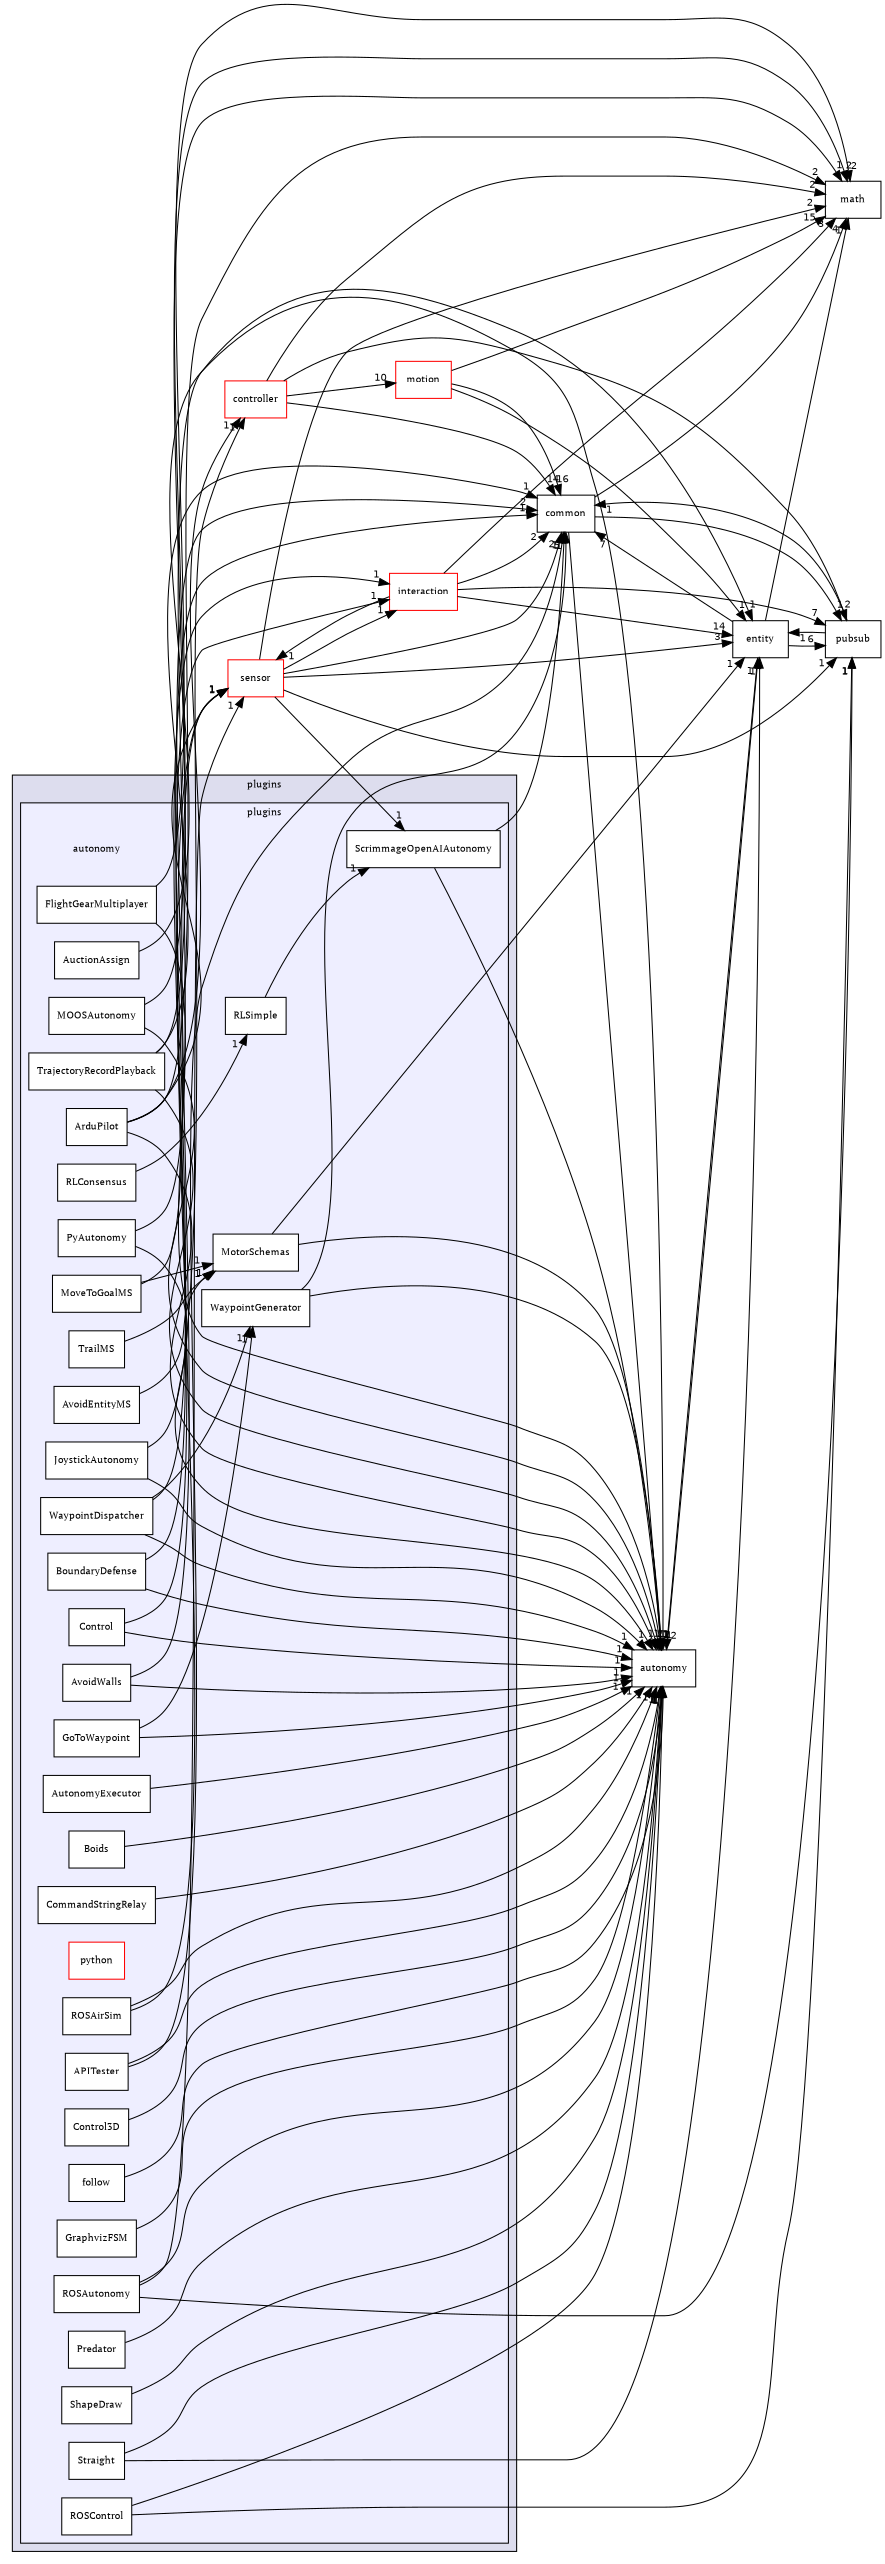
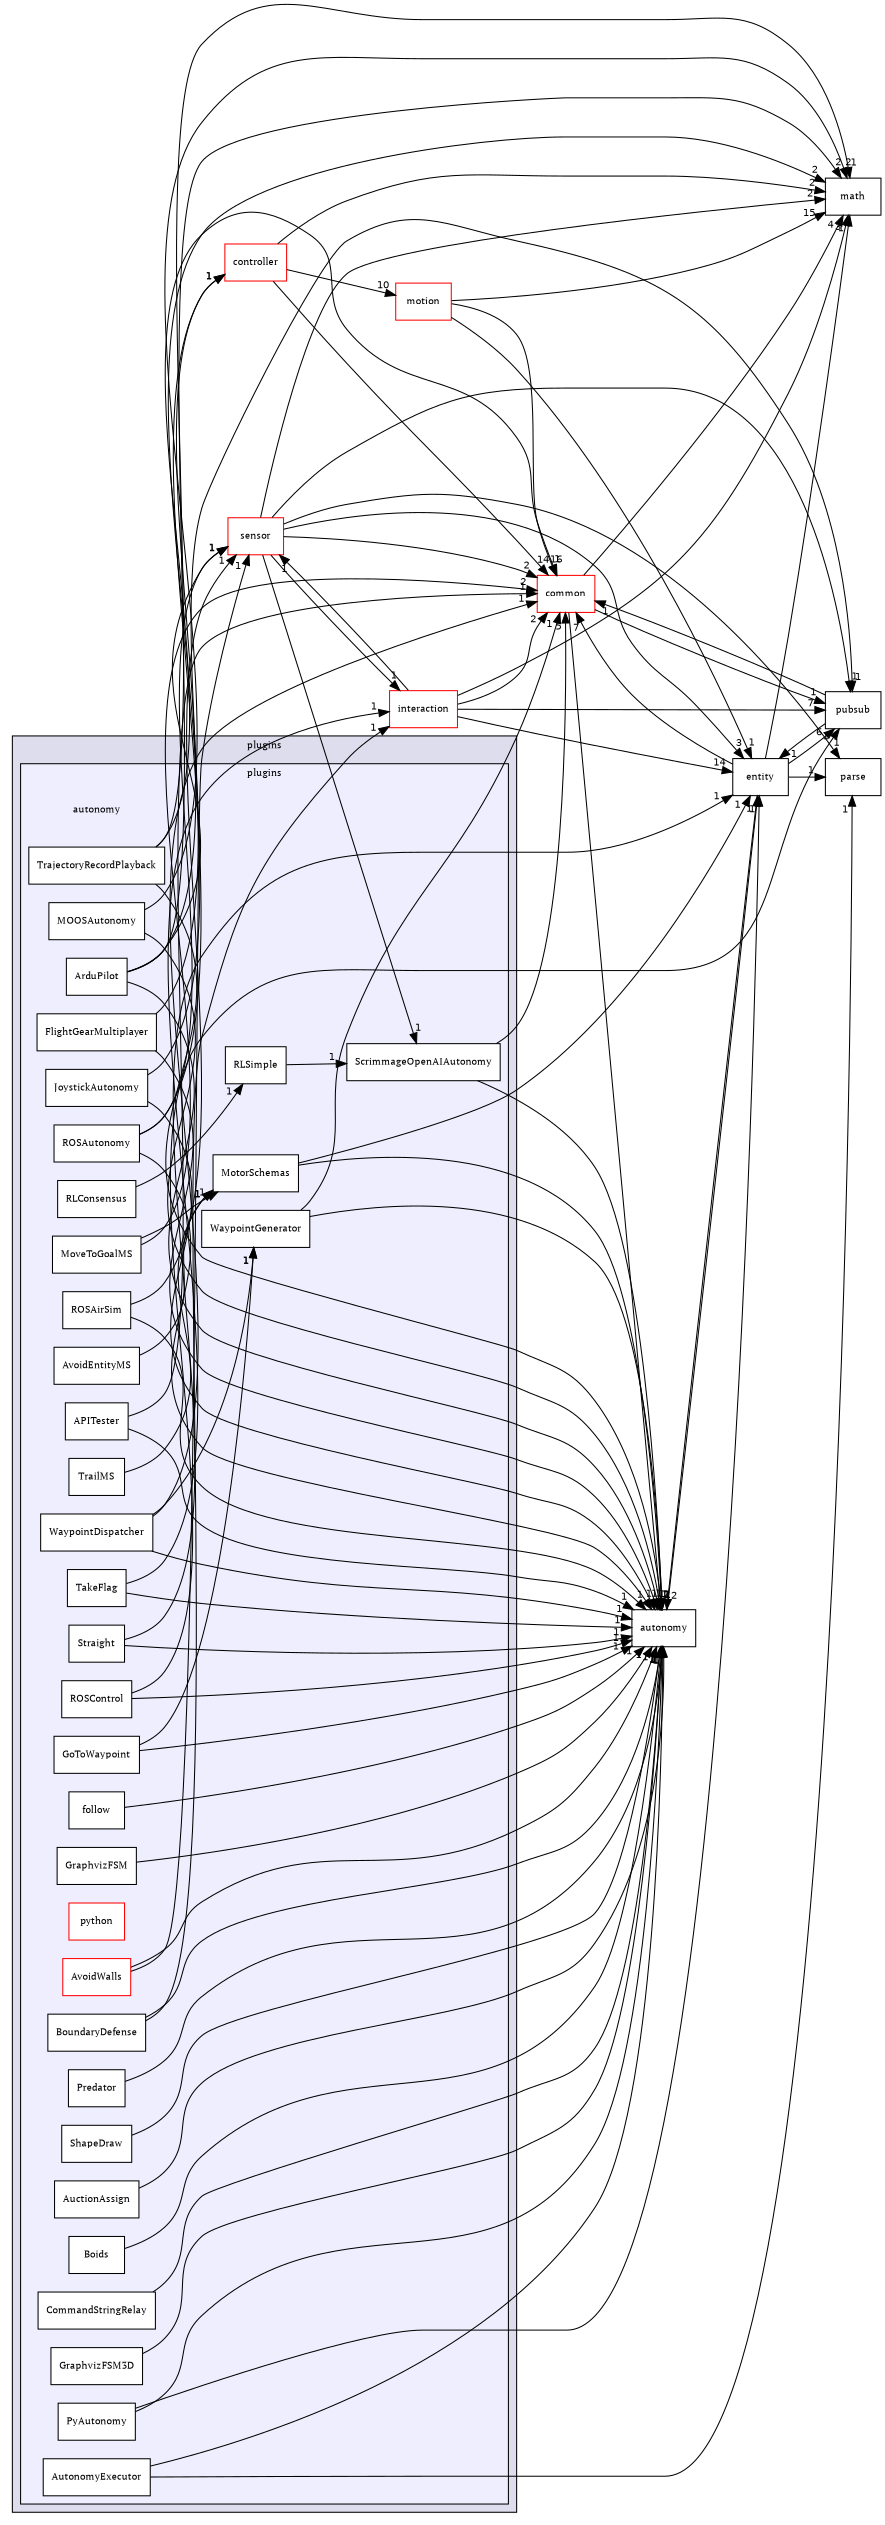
edge "controller" -> "pubsub": removed
node "common": color black -> red
node "parse": added
node "Control": label "Control" -> "TakeFlag"
node "AvoidWalls": color black -> red
node "Control3D": label "Control3D" -> "GraphvizFSM3D"
